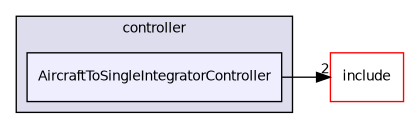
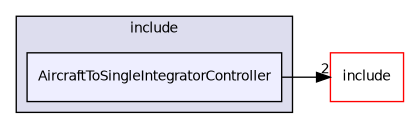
cluster "controller": label "controller" -> "include"
